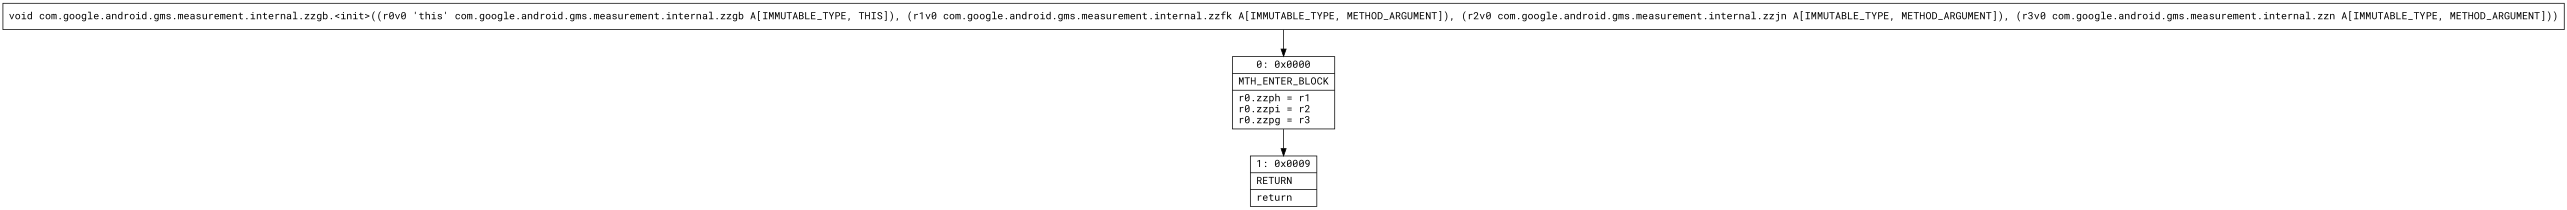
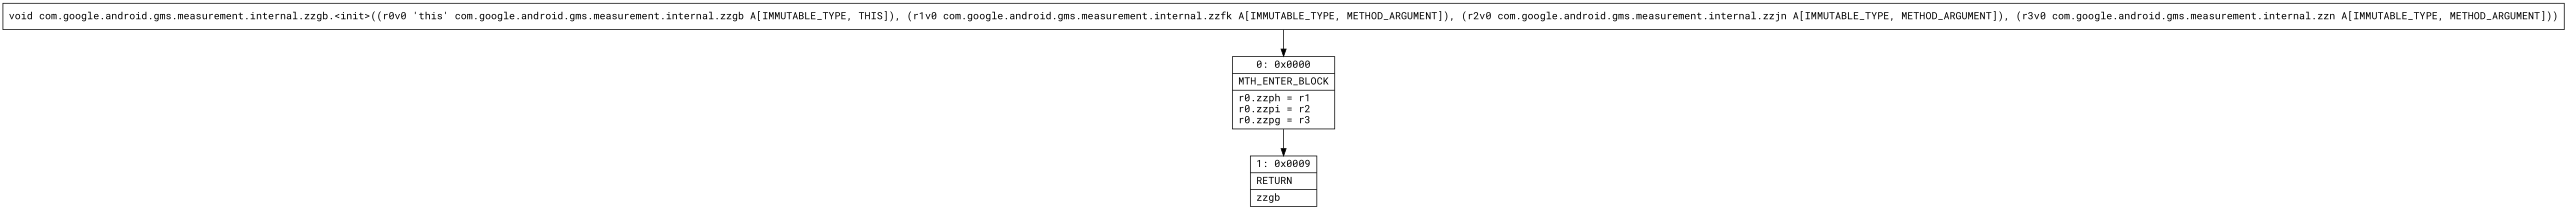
node "1: 0x0009": text "return" -> "zzgb"
